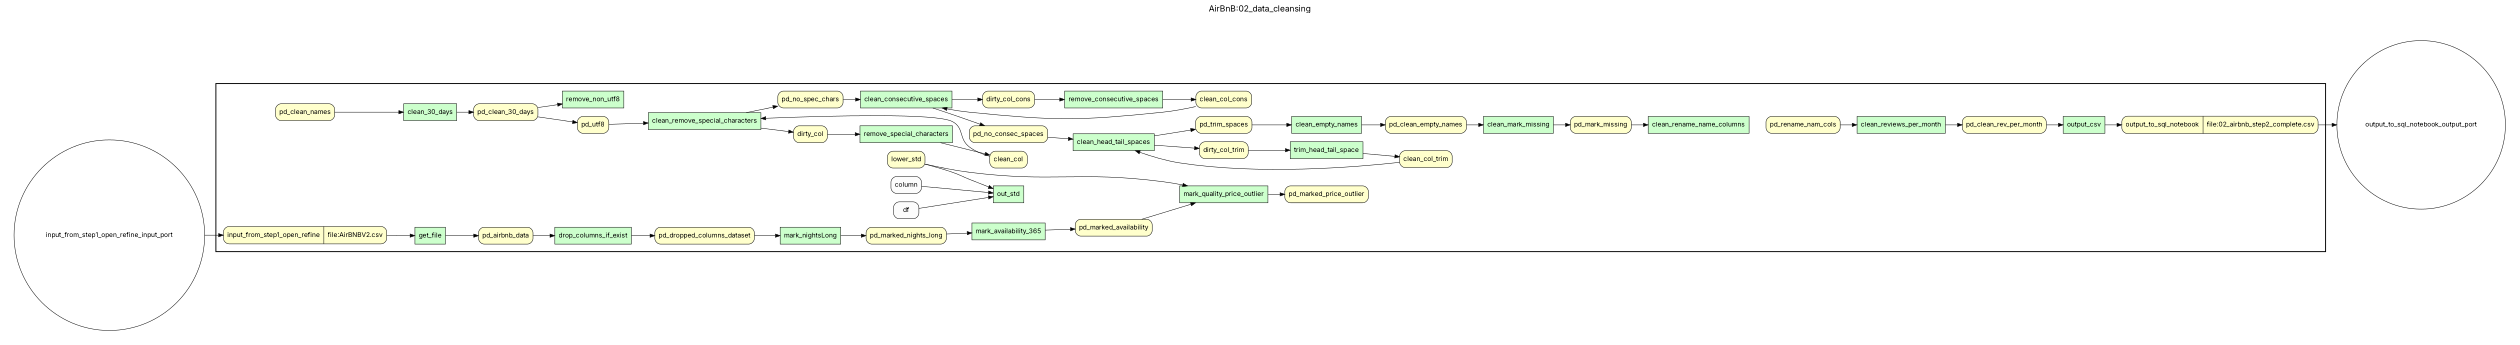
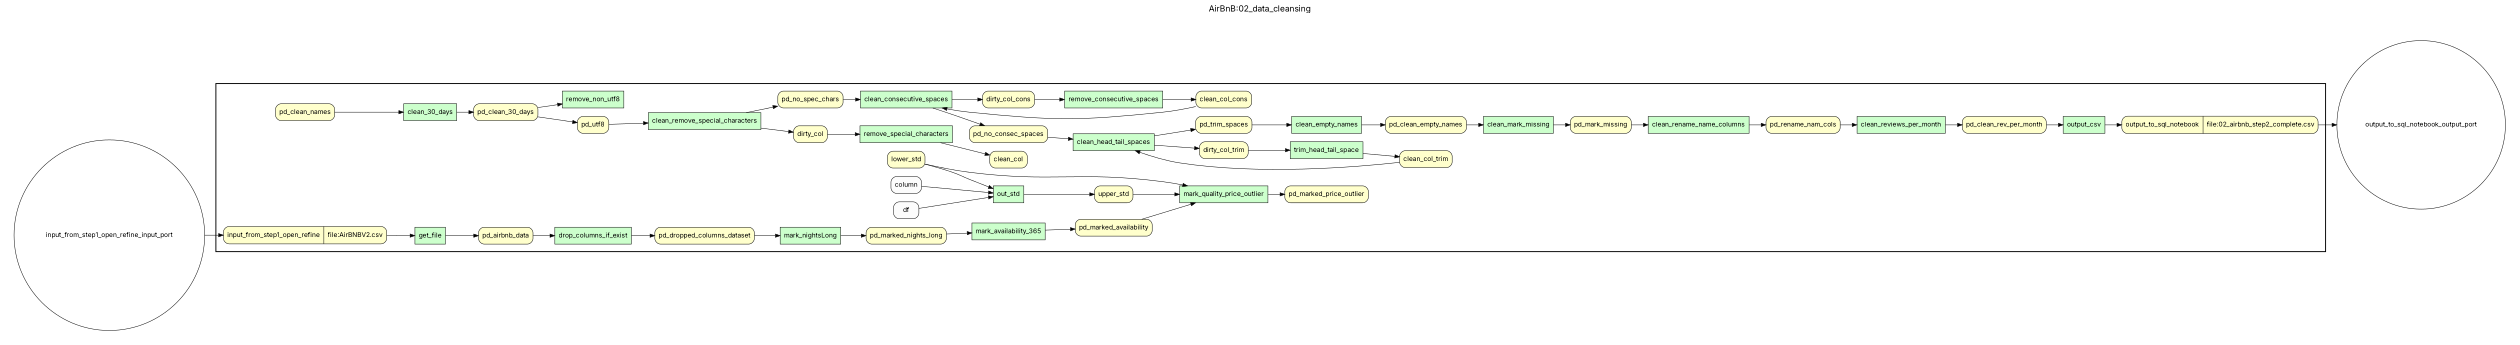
edge "clean_col" -> "clean_remove_special_characters": removed
edge "clean_rename_name_columns" -> "pd_rename_nam_cols": added
node "upper_std": added
